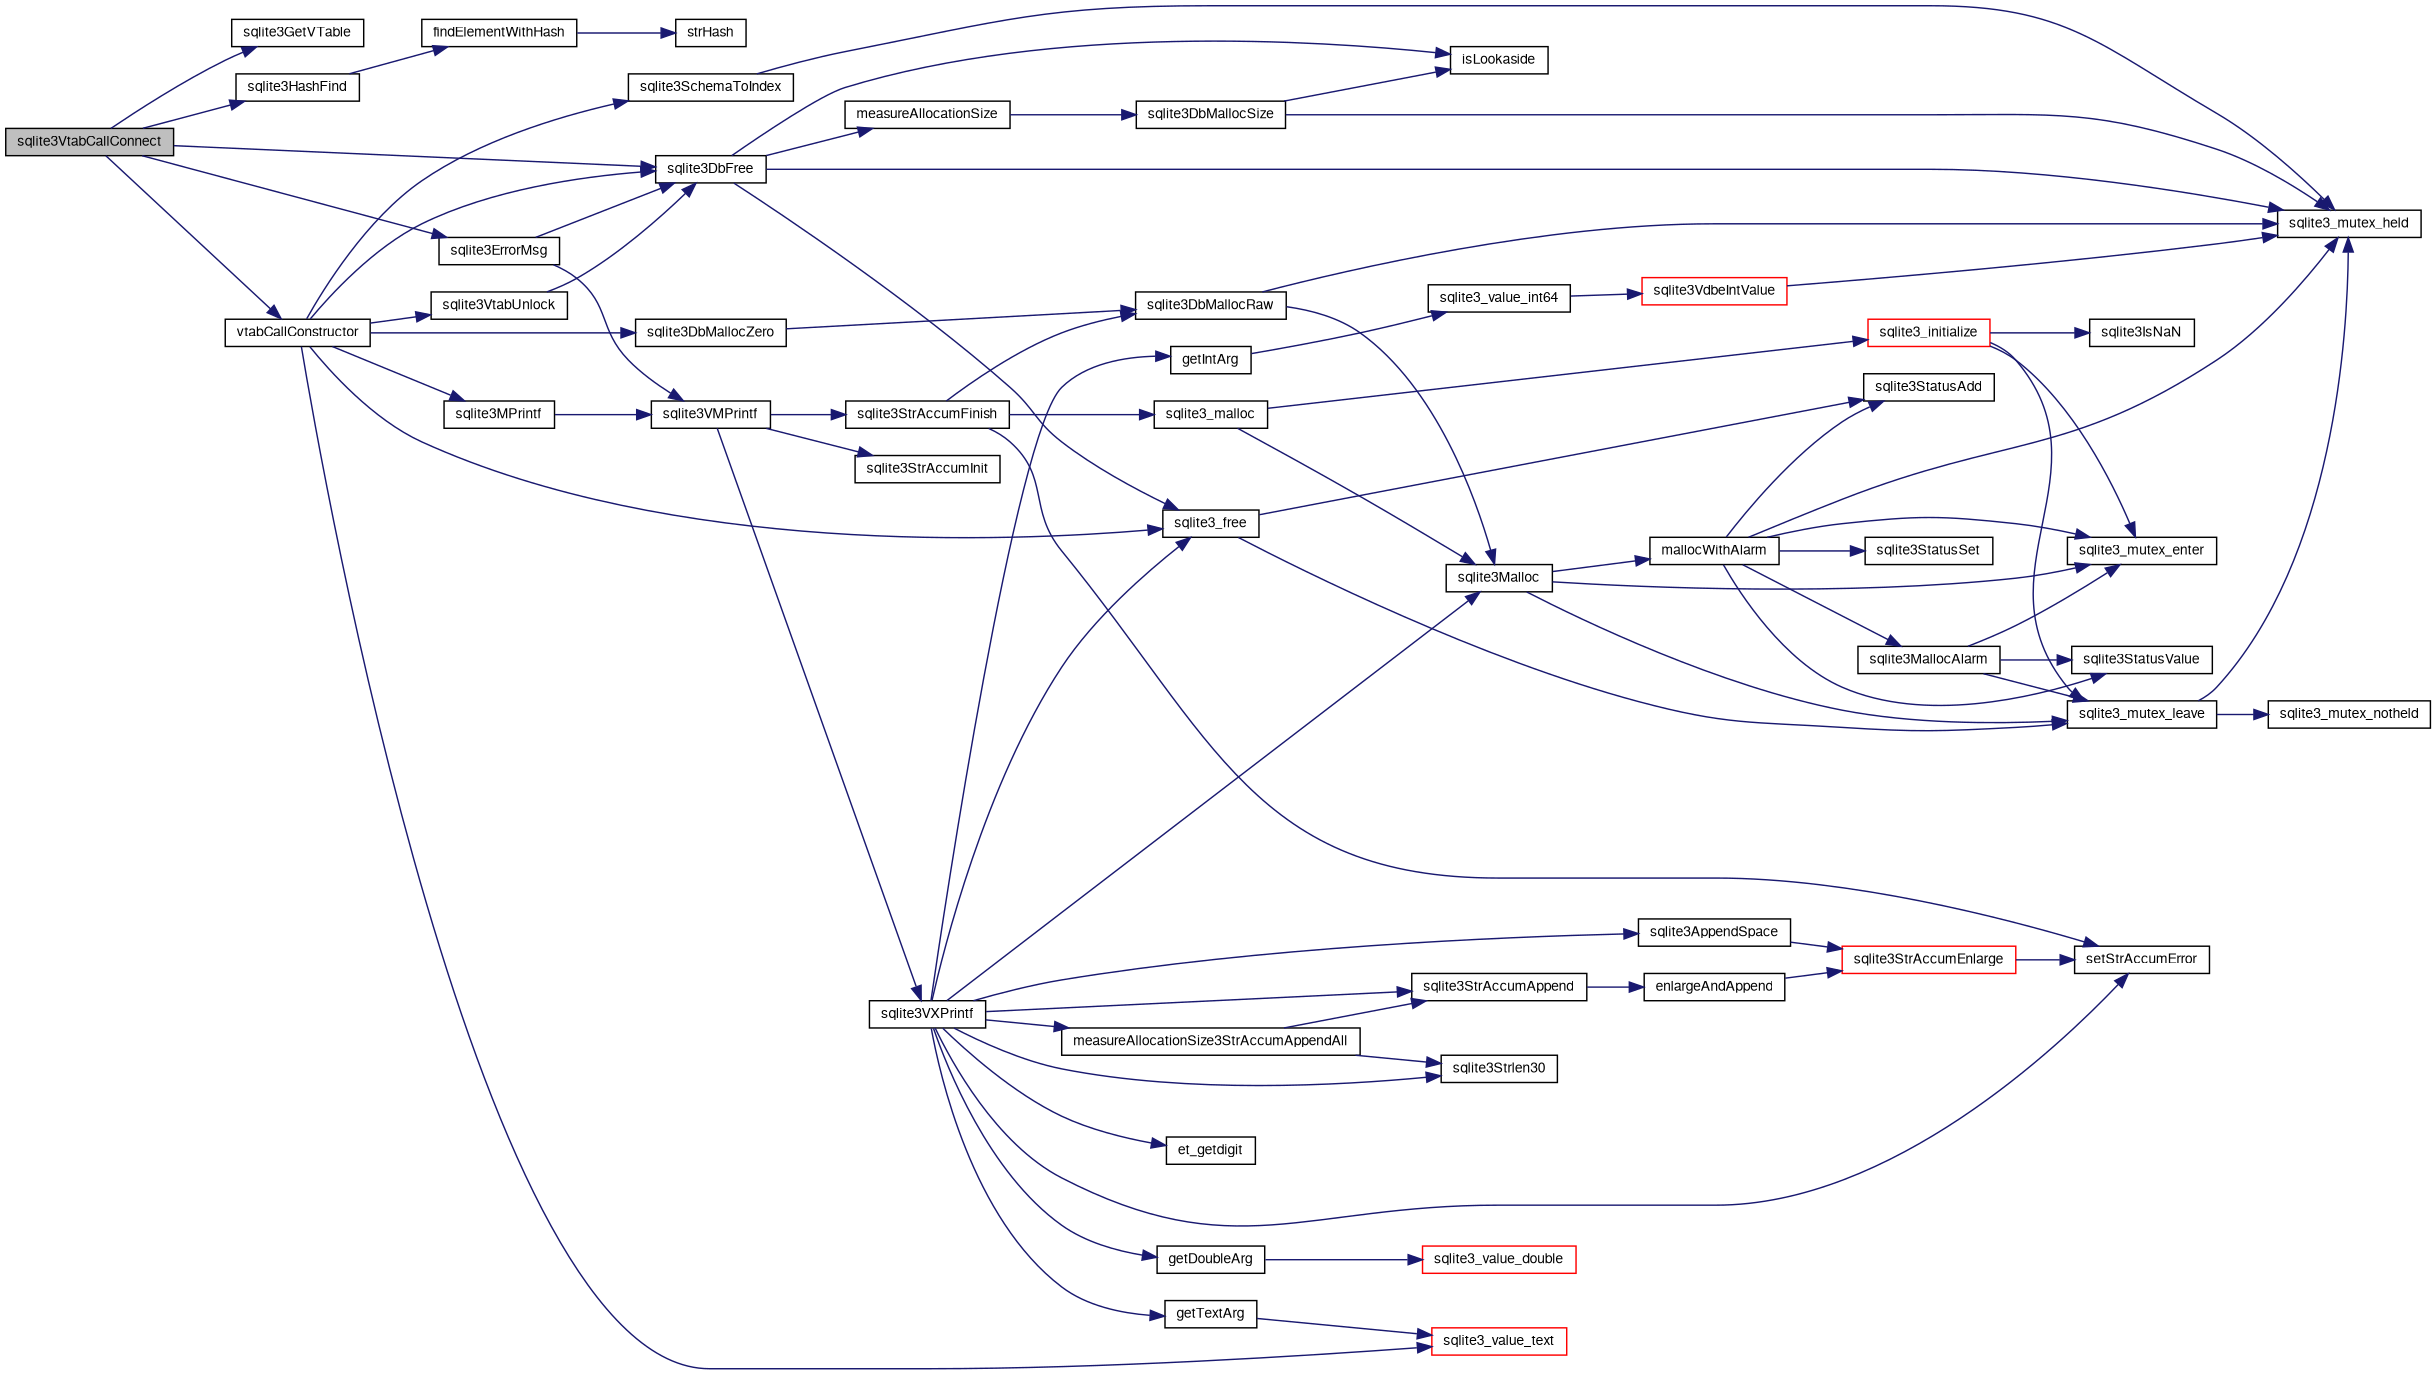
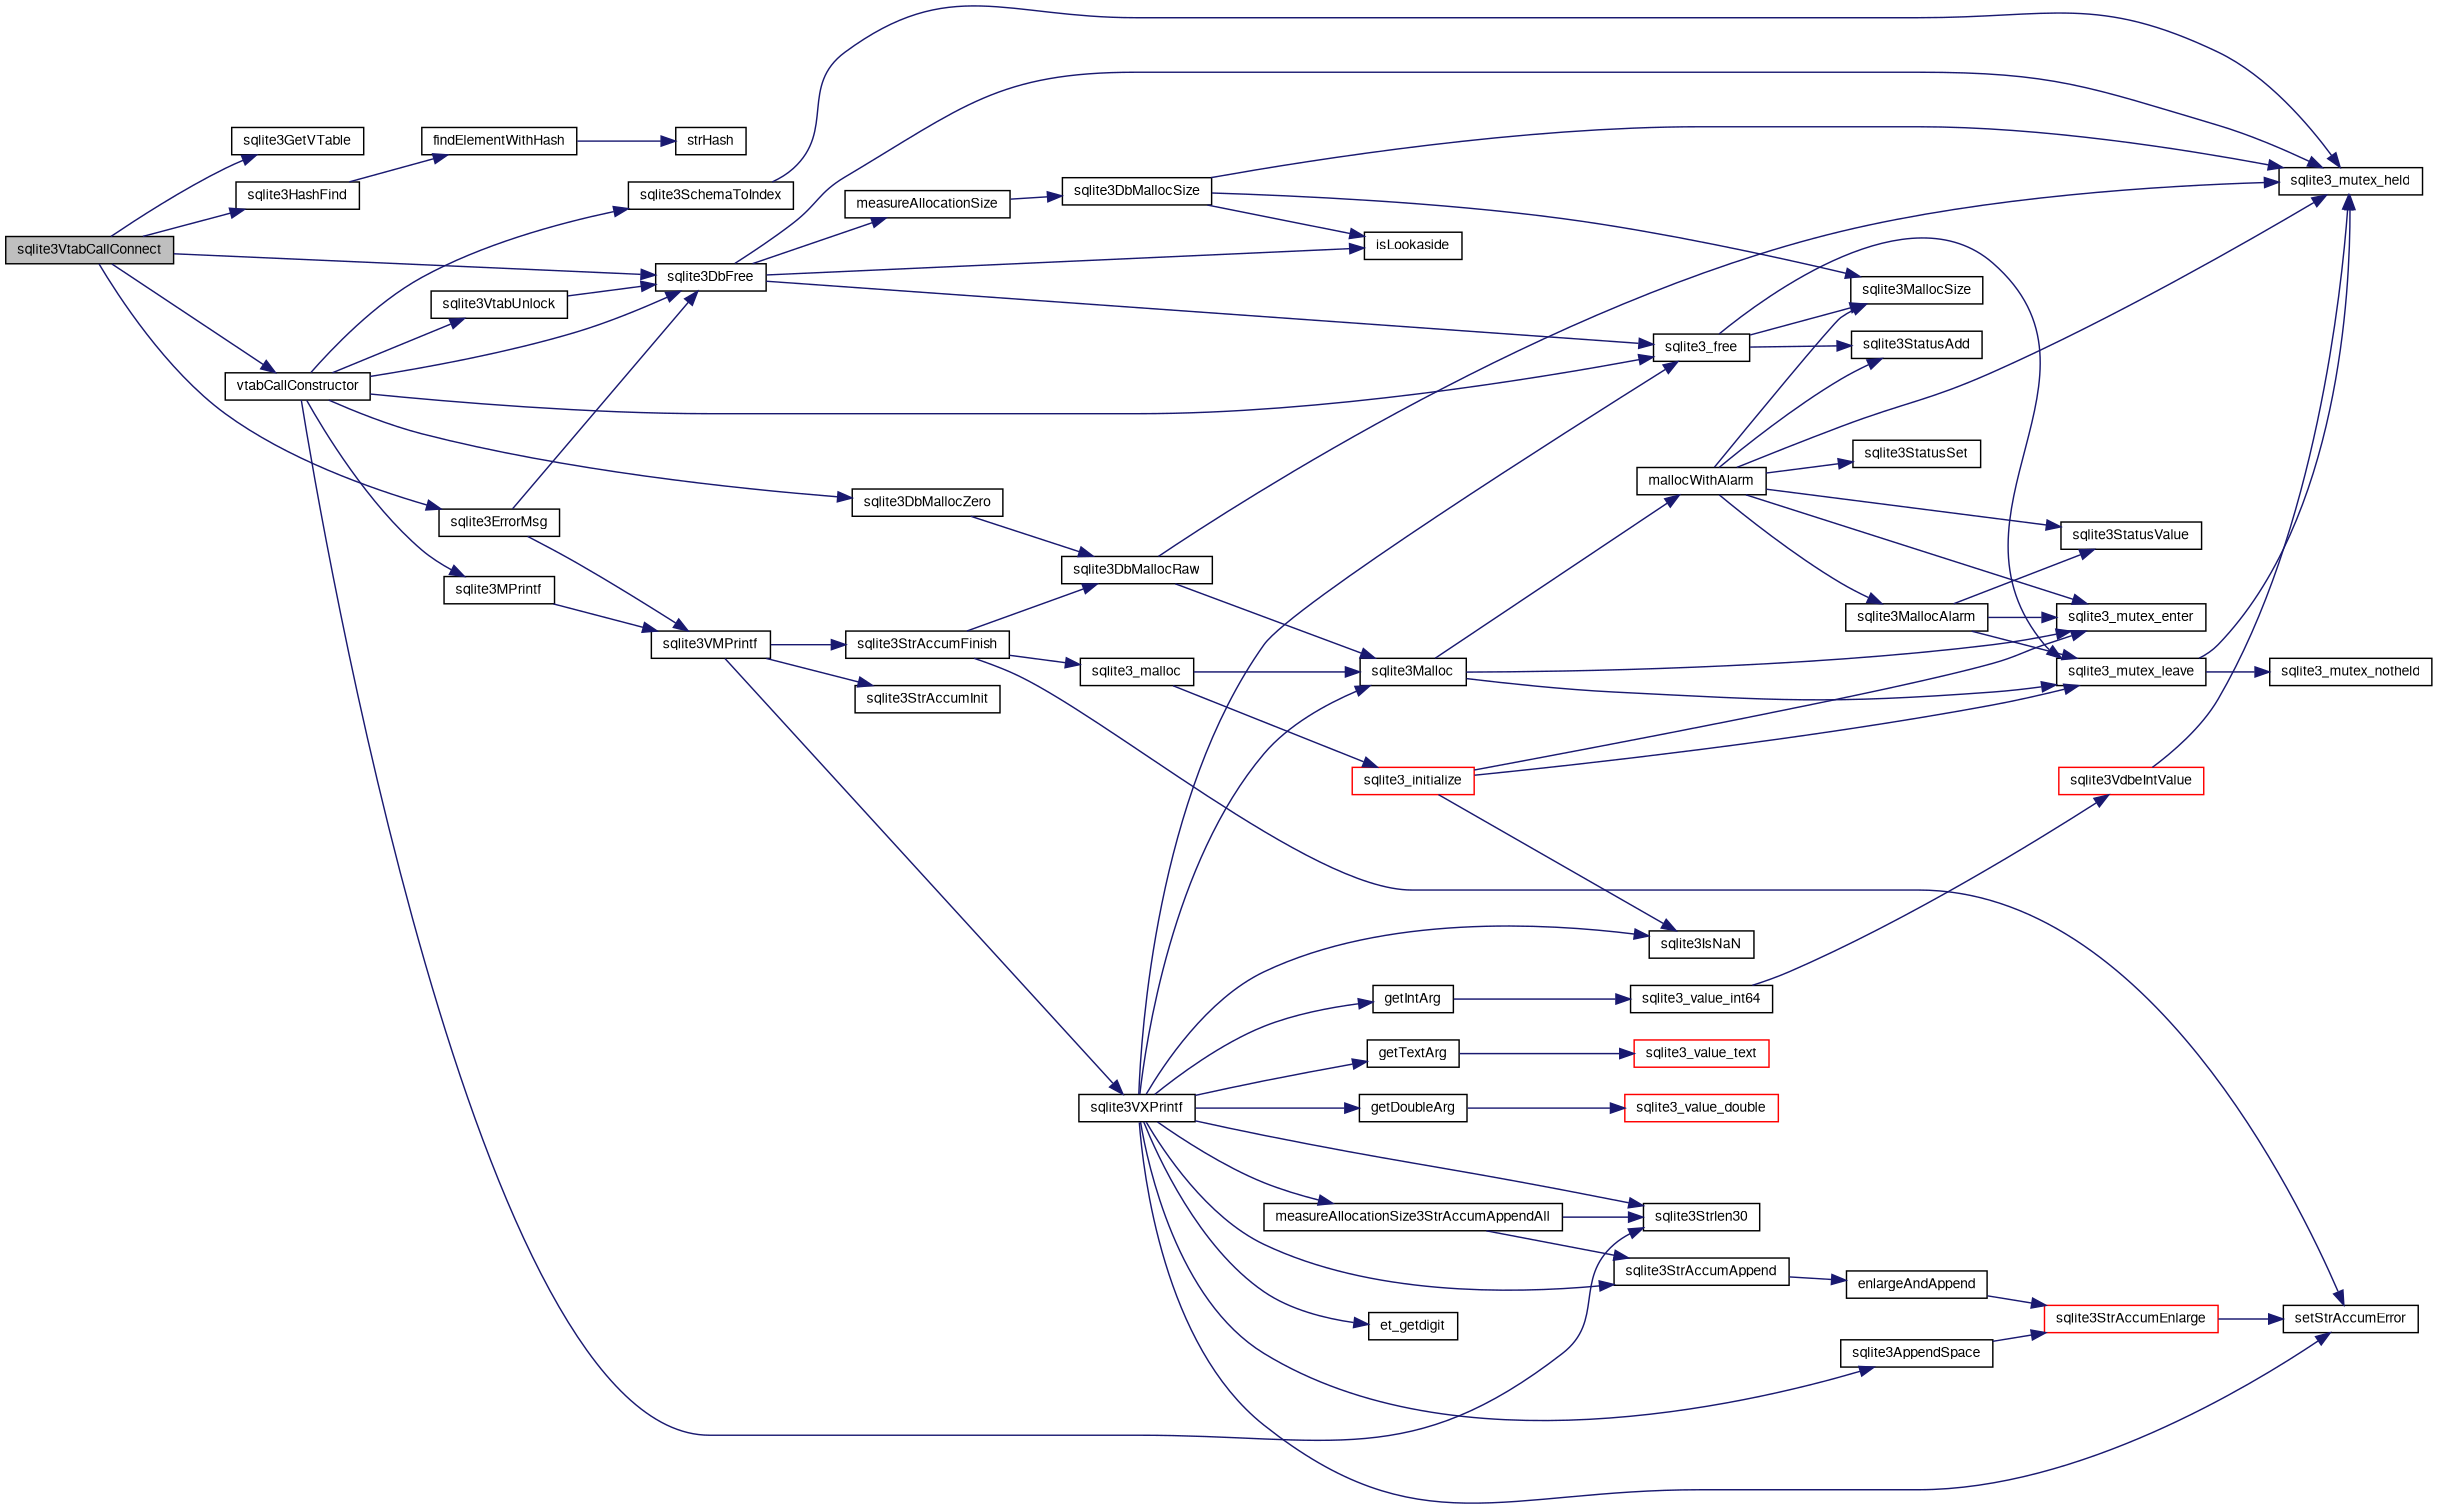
node "sqlite3MallocSize": added
edge "sqlite3VXPrintf" -> "sqlite3IsNaN": added
edge "vtabCallConstructor" -> "sqlite3_value_text": now "vtabCallConstructor" -> "sqlite3Strlen30"
